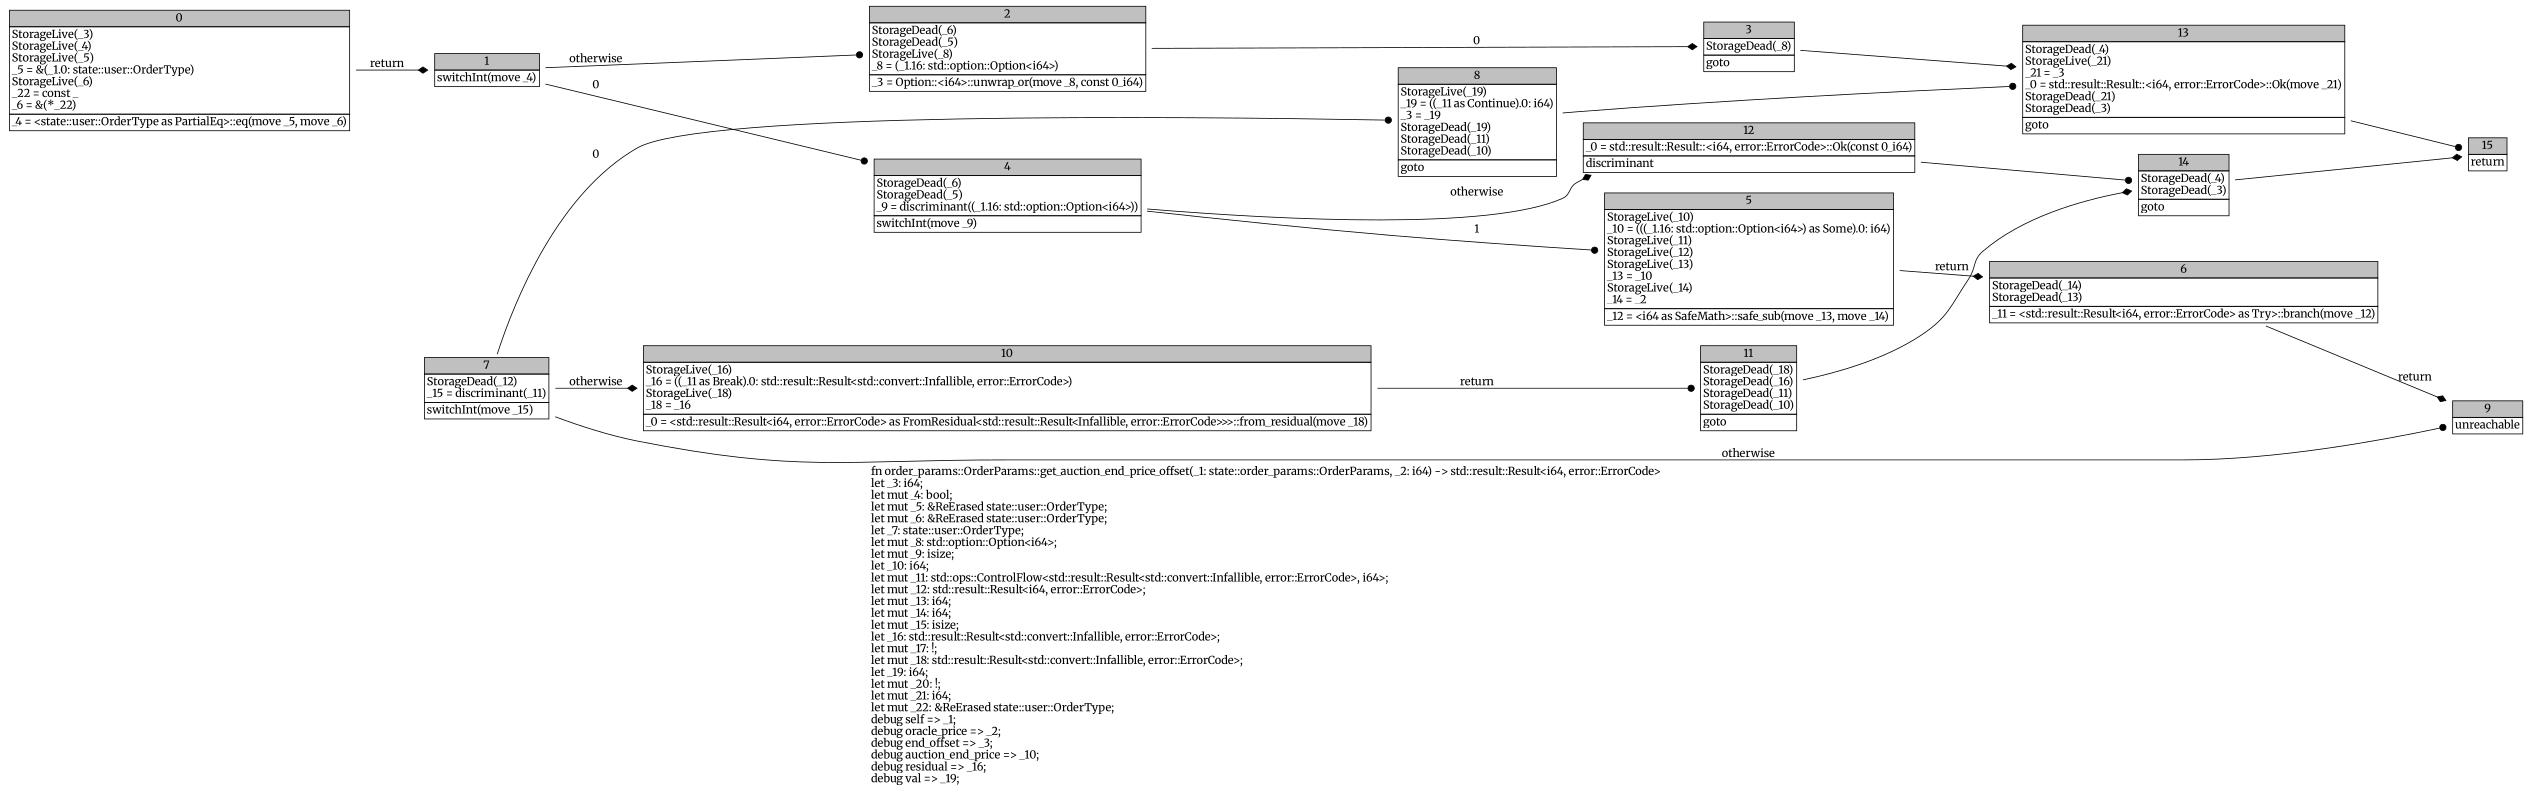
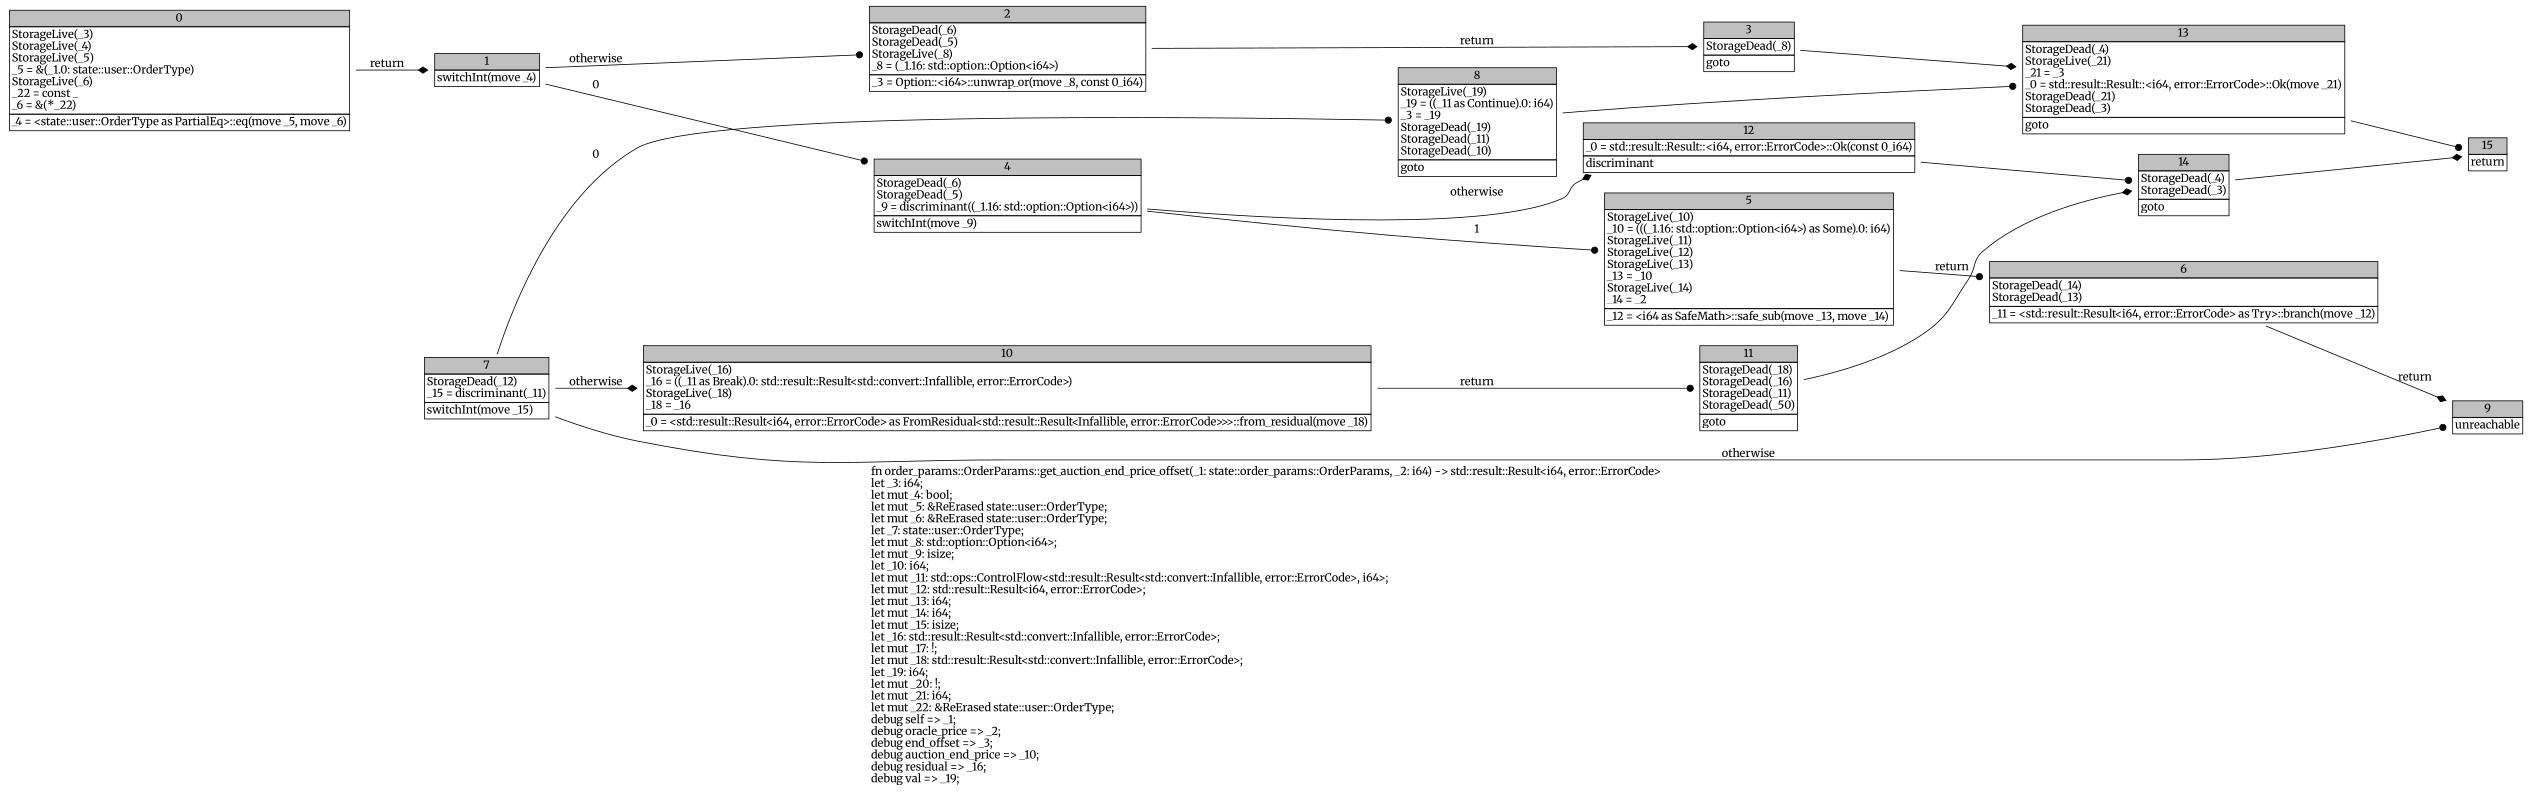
edge "2" -> "3": label "0" -> "return"
edge "5" -> "6": arrowhead diamond -> dot
node "11": text "StorageDead(_10)" -> "StorageDead(_50)"
